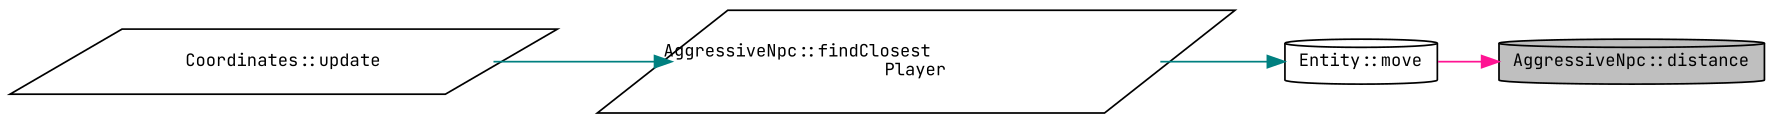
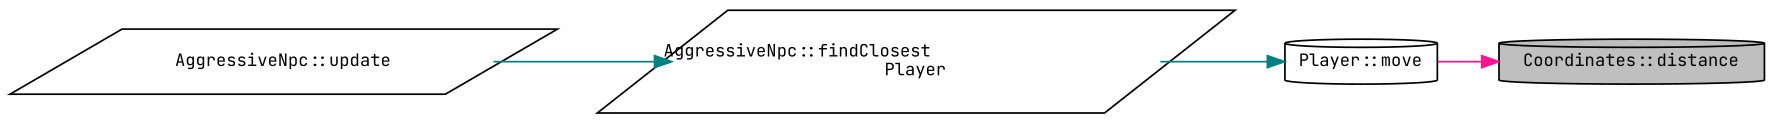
node "Coordinates::update": label "Coordinates::update" -> "AggressiveNpc::update"
node "Entity::move": label "Entity::move" -> "Player::move"
node "AggressiveNpc::distance": label "AggressiveNpc::distance" -> "Coordinates::distance"
